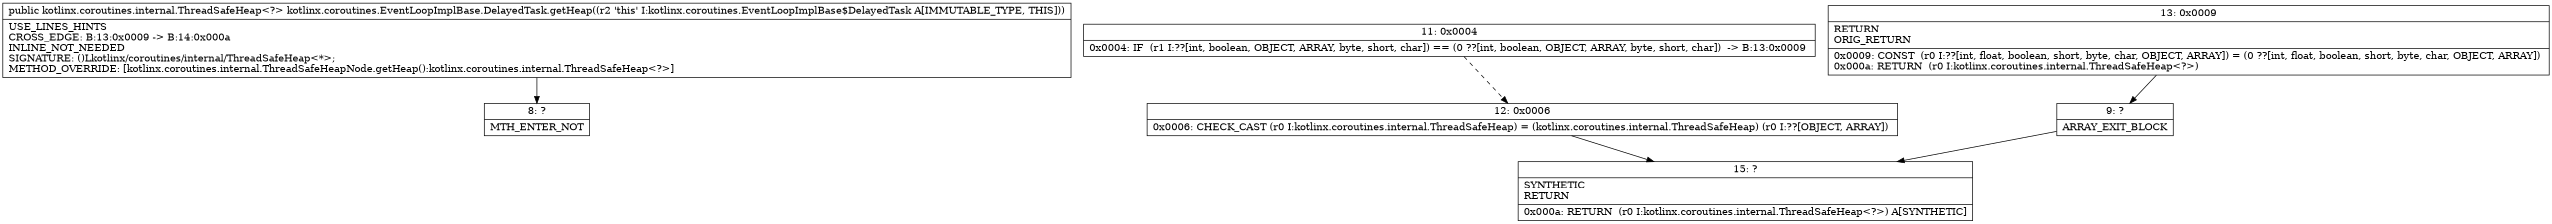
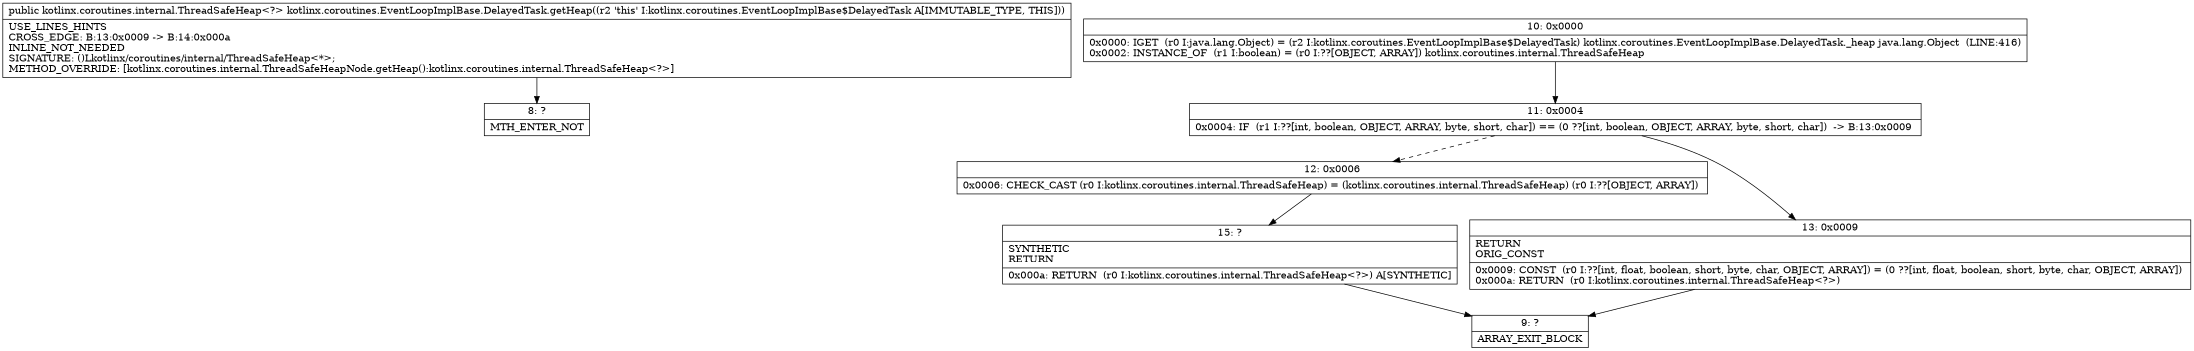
node "10: 0x0000": added
node "13: 0x0009": text "ORIG_RETURN" -> "ORIG_CONST"
edge "9: ?" -> "15: ?": reversed
edge "11: 0x0004" -> "13: 0x0009": added
